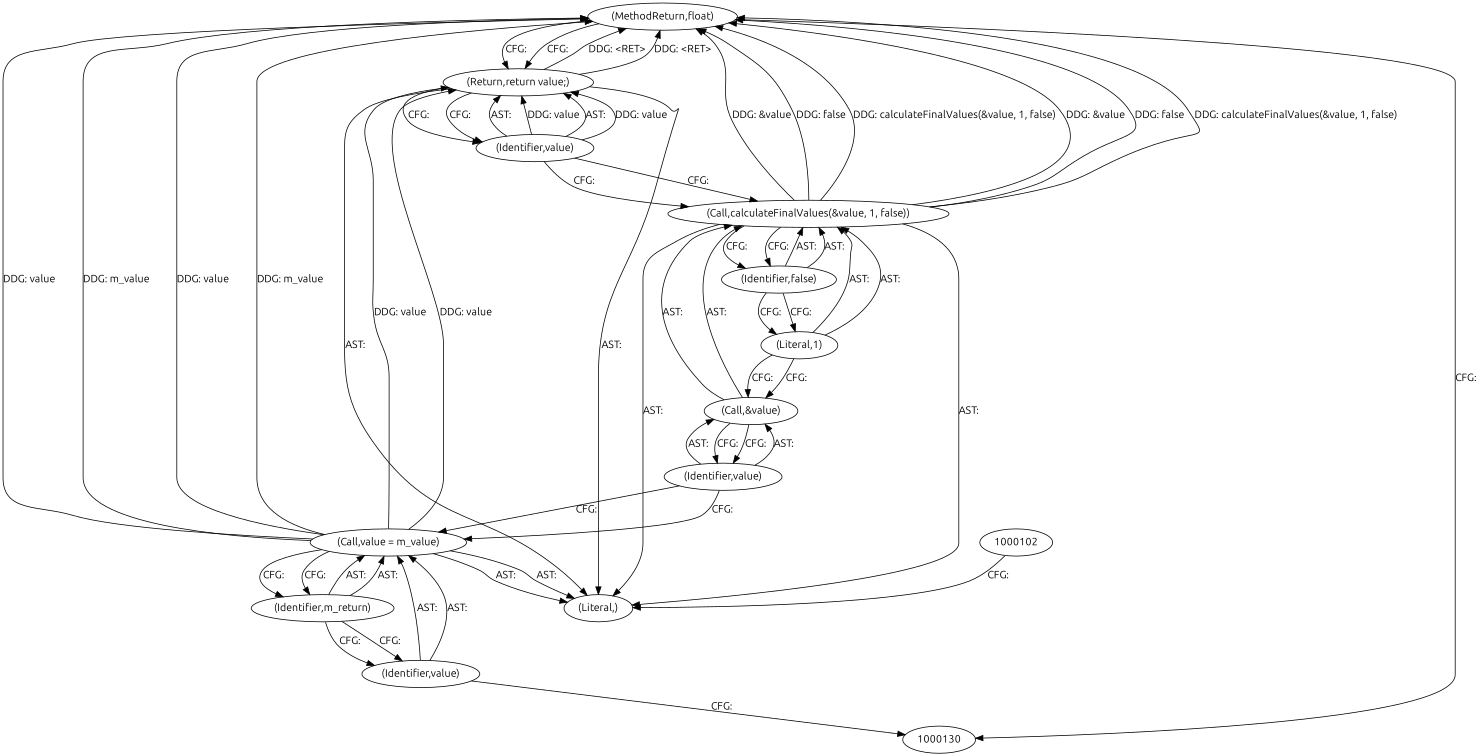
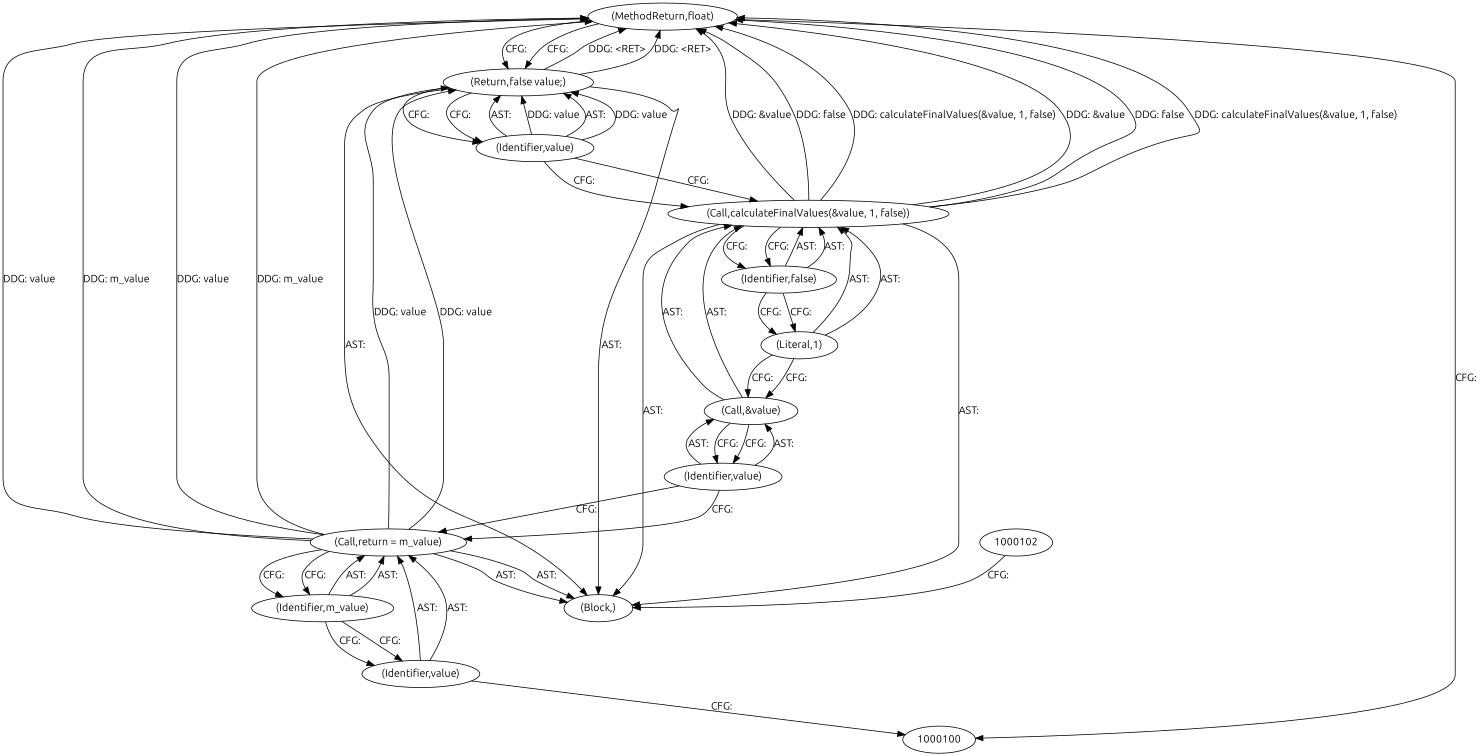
node "(Return,return value;)": label "(Return,return value;)" -> "(Return,false value;)"
node "(Call,value = m_value)": label "(Call,value = m_value)" -> "(Call,return = m_value)"
node "(Identifier,m_return)": label "(Identifier,m_return)" -> "(Identifier,m_value)"
node "(Literal,)": label "(Literal,)" -> "(Block,)"
node "1000130": label "1000130" -> "1000100"
